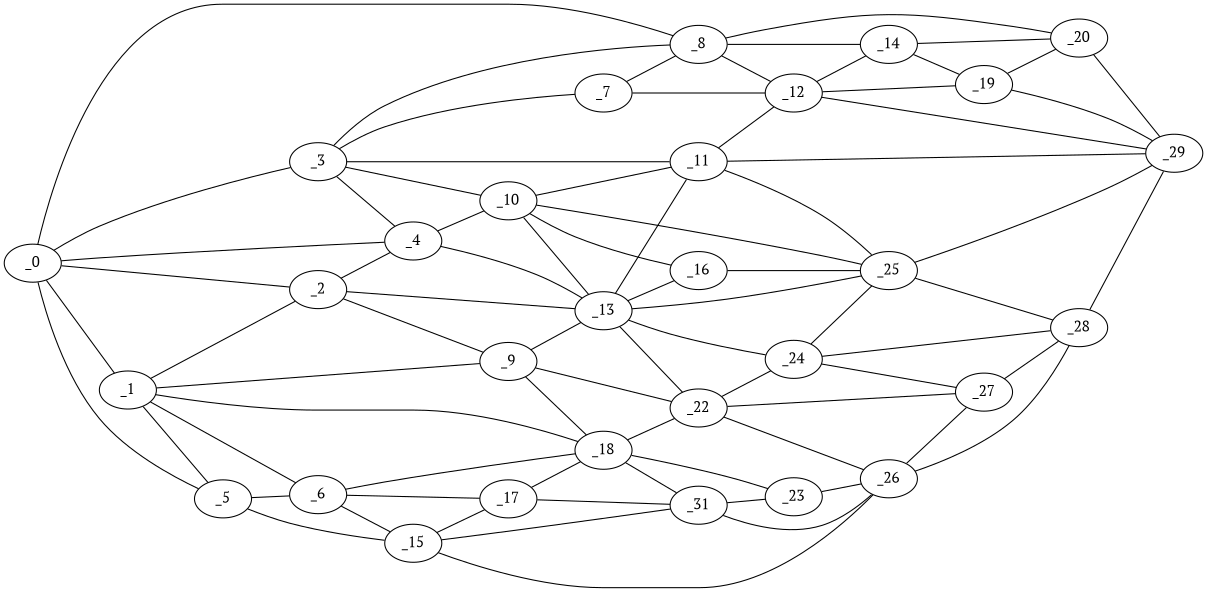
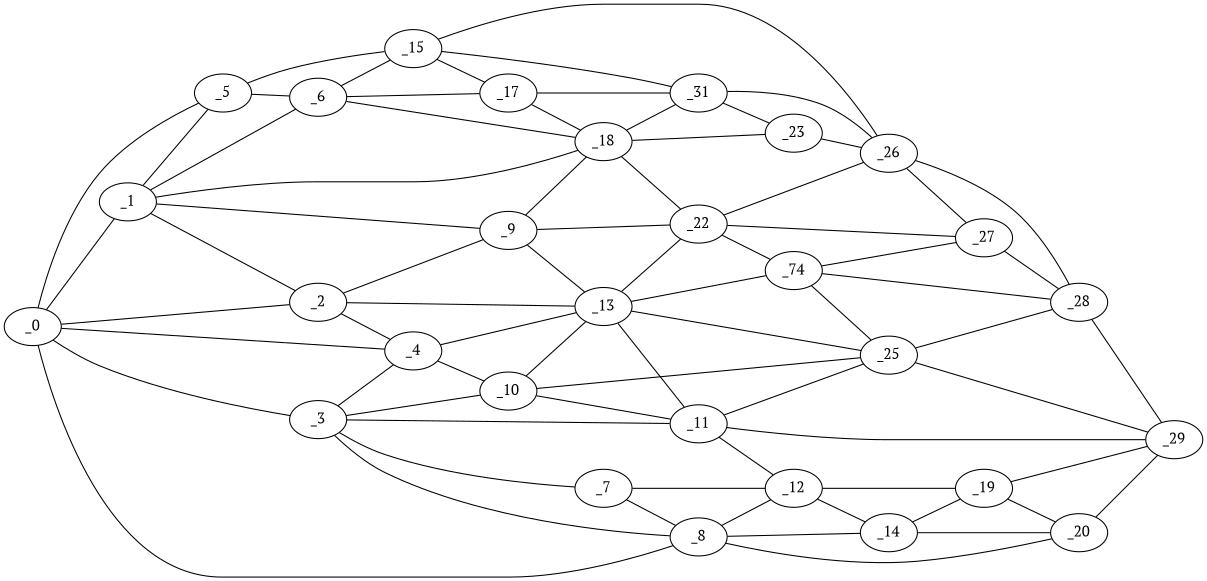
edge "_12" -- "_29": removed
node "_16": removed
node "_24": label "_24" -> "_74"
